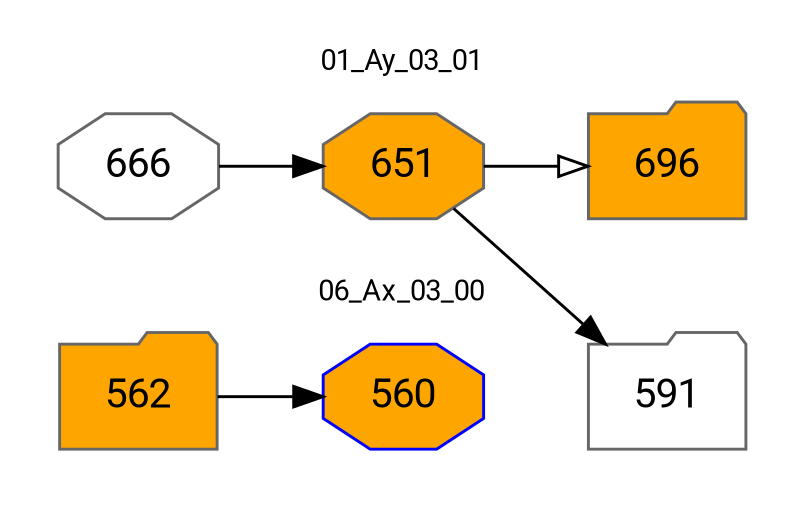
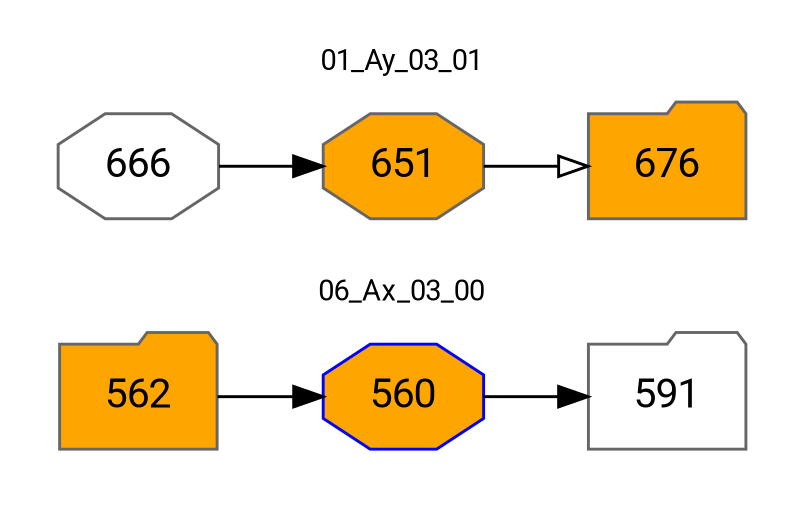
node "696": label "696" -> "676"
edge "651" -> "591": now "560" -> "591"
